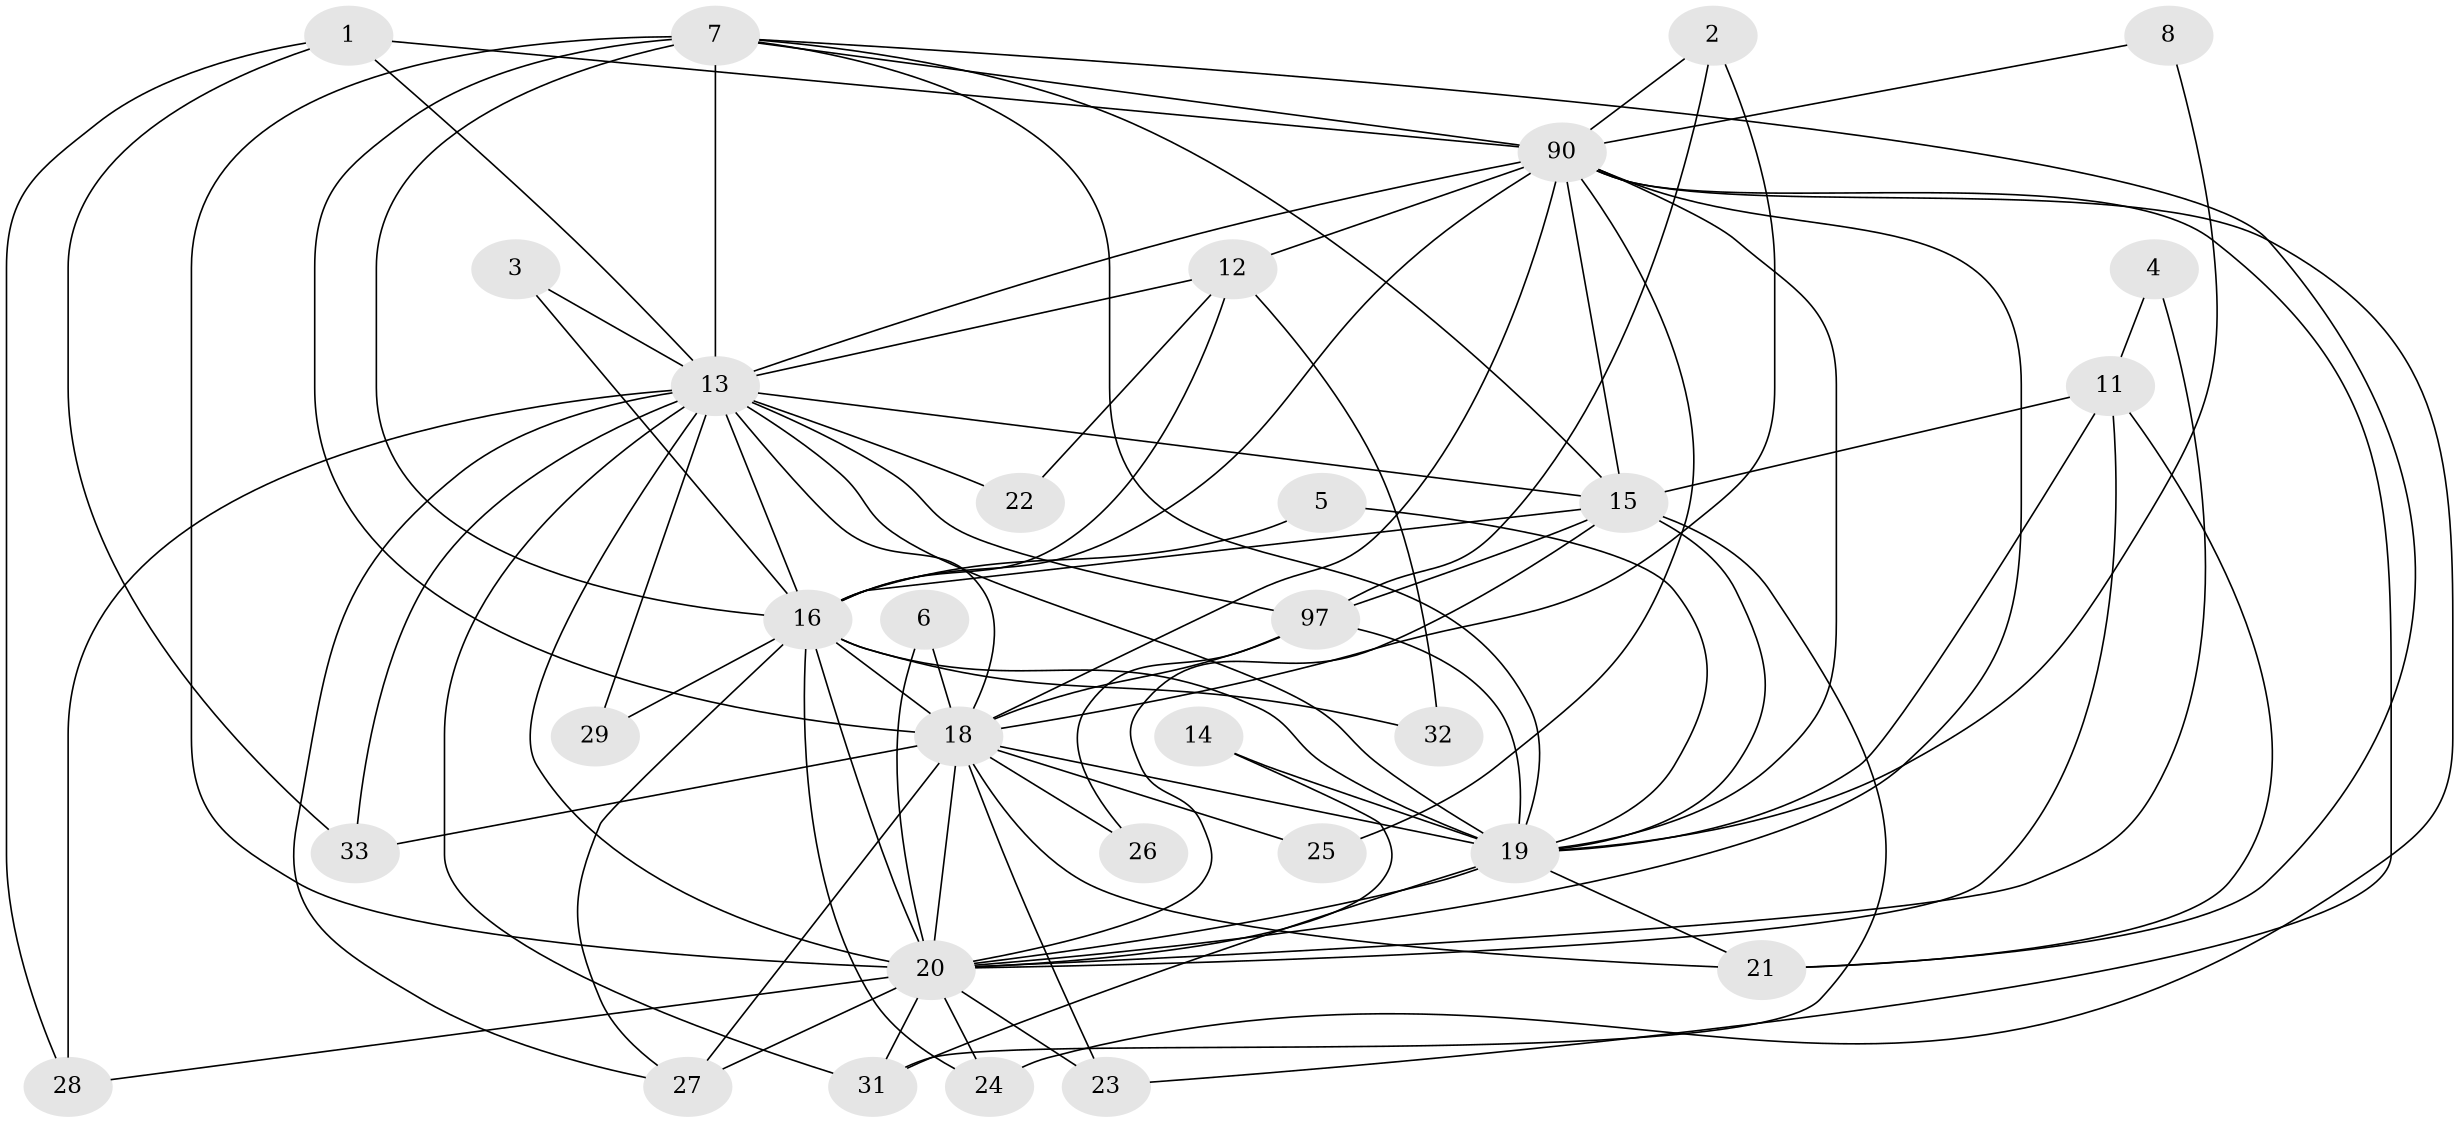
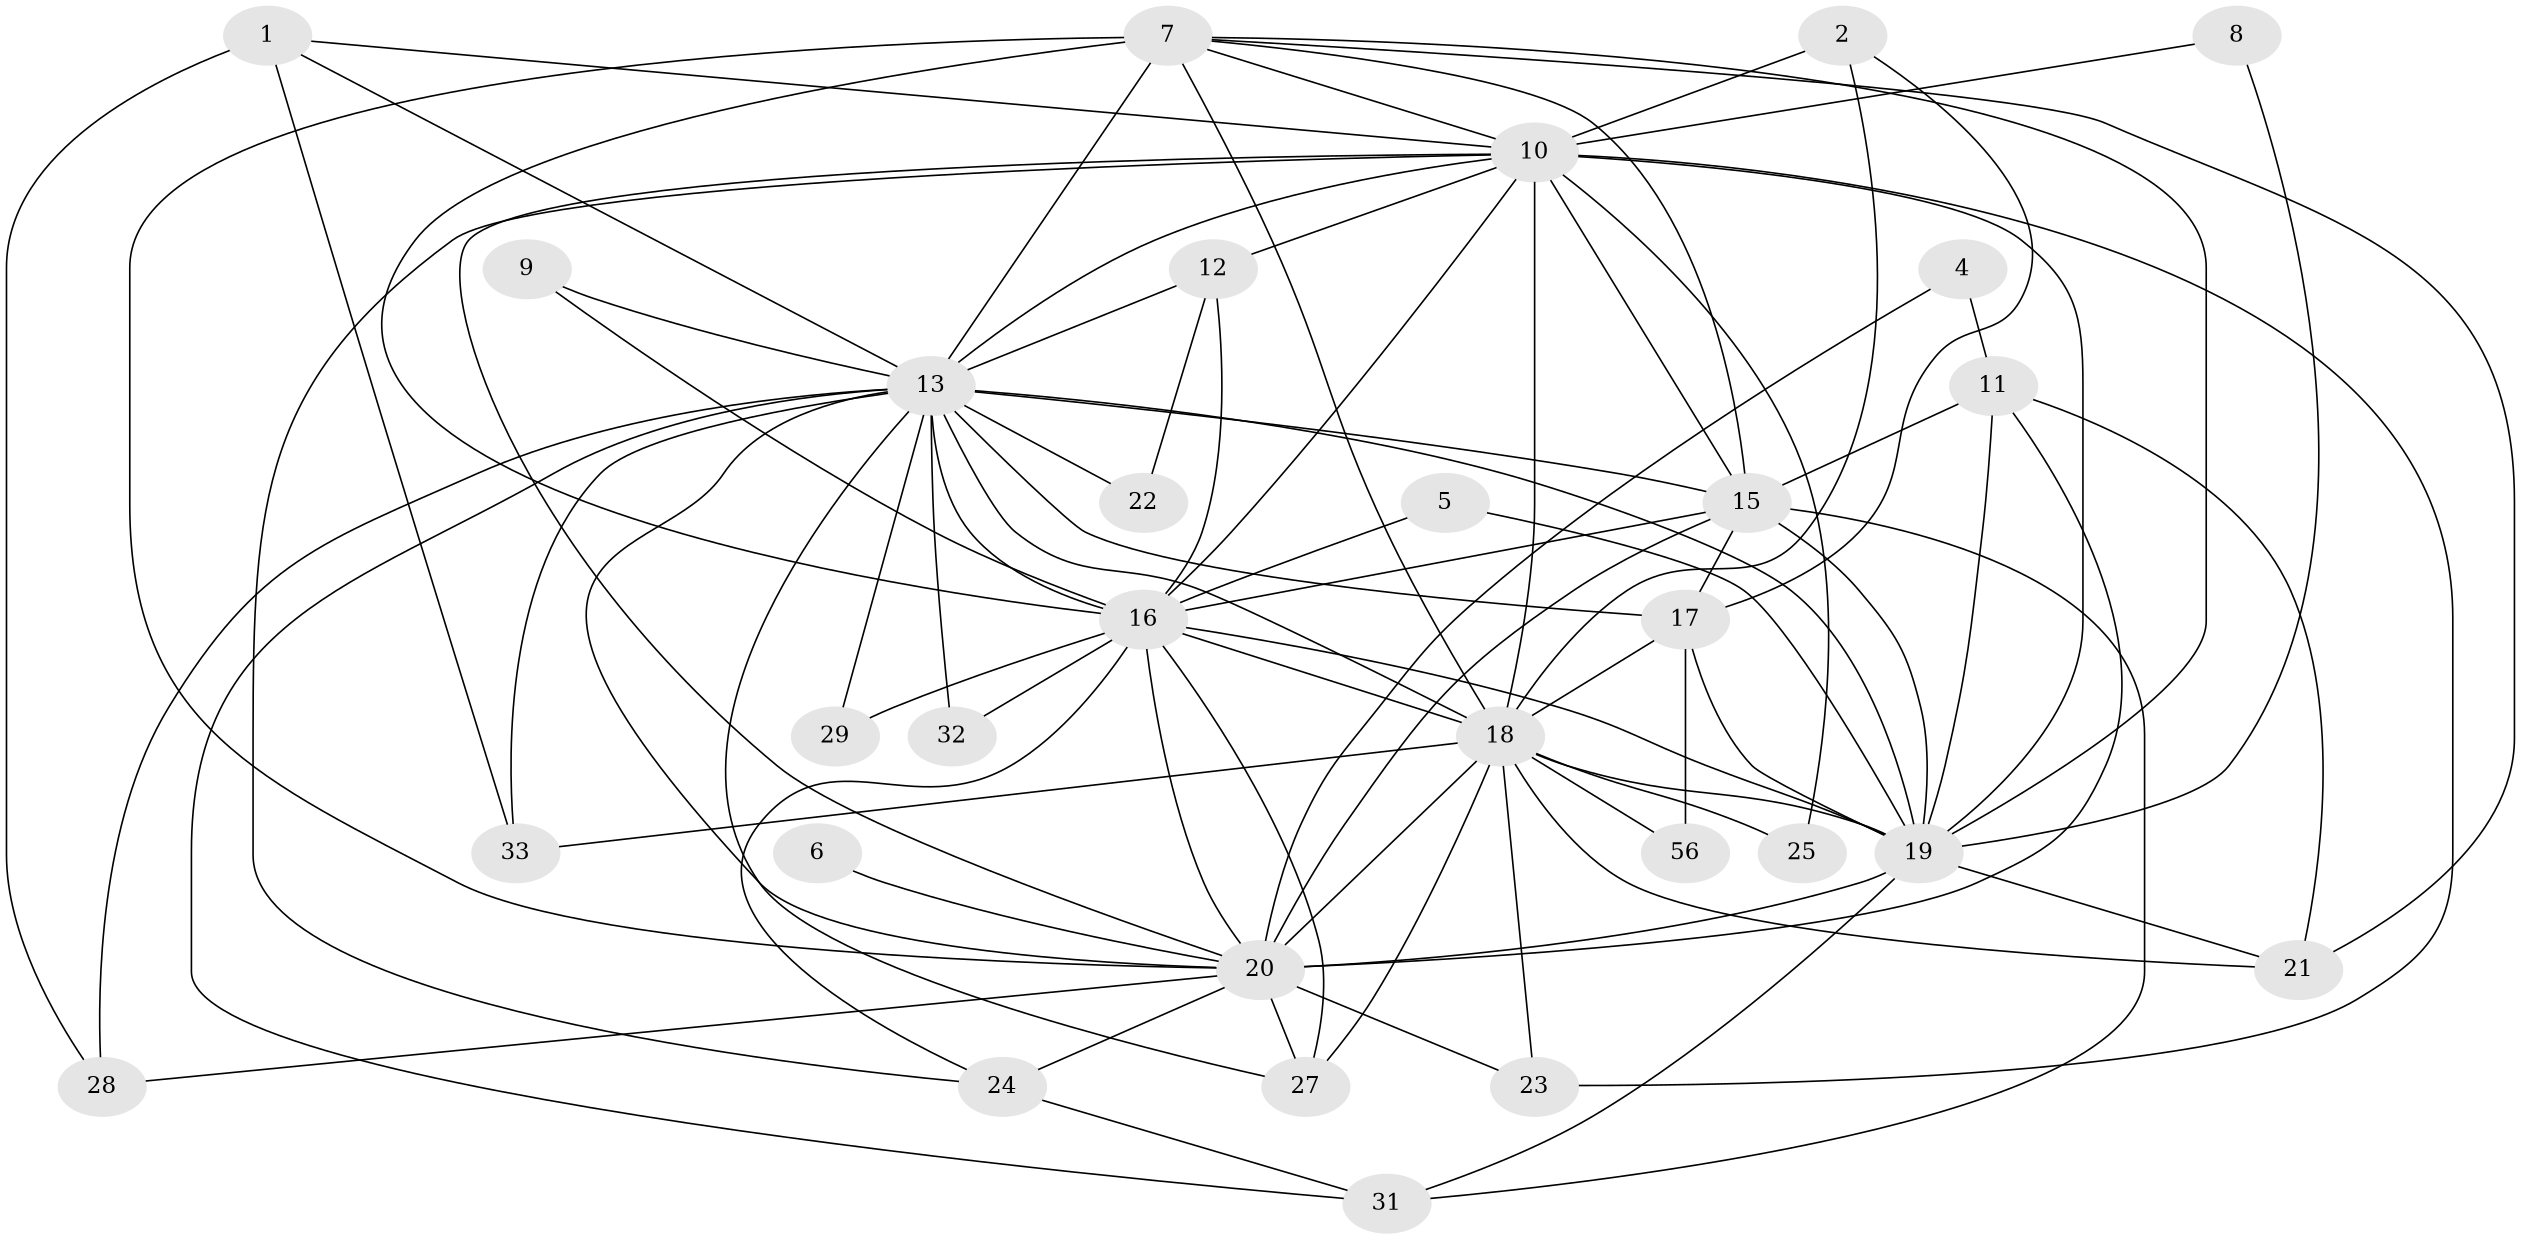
node "90": label "90" -> "10"
node "3": label "3" -> "9"
edge "12" -- "32": now "13" -- "32"
node "97": label "97" -> "17"
edge "6" -- "18": removed
node "14": removed
node "26": label "26" -> "56"
edge "20" -- "31": now "24" -- "31"
